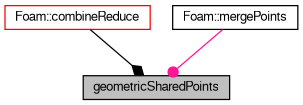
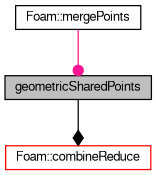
edge "Foam::combineReduce" -> "geometricSharedPoints": reversed
